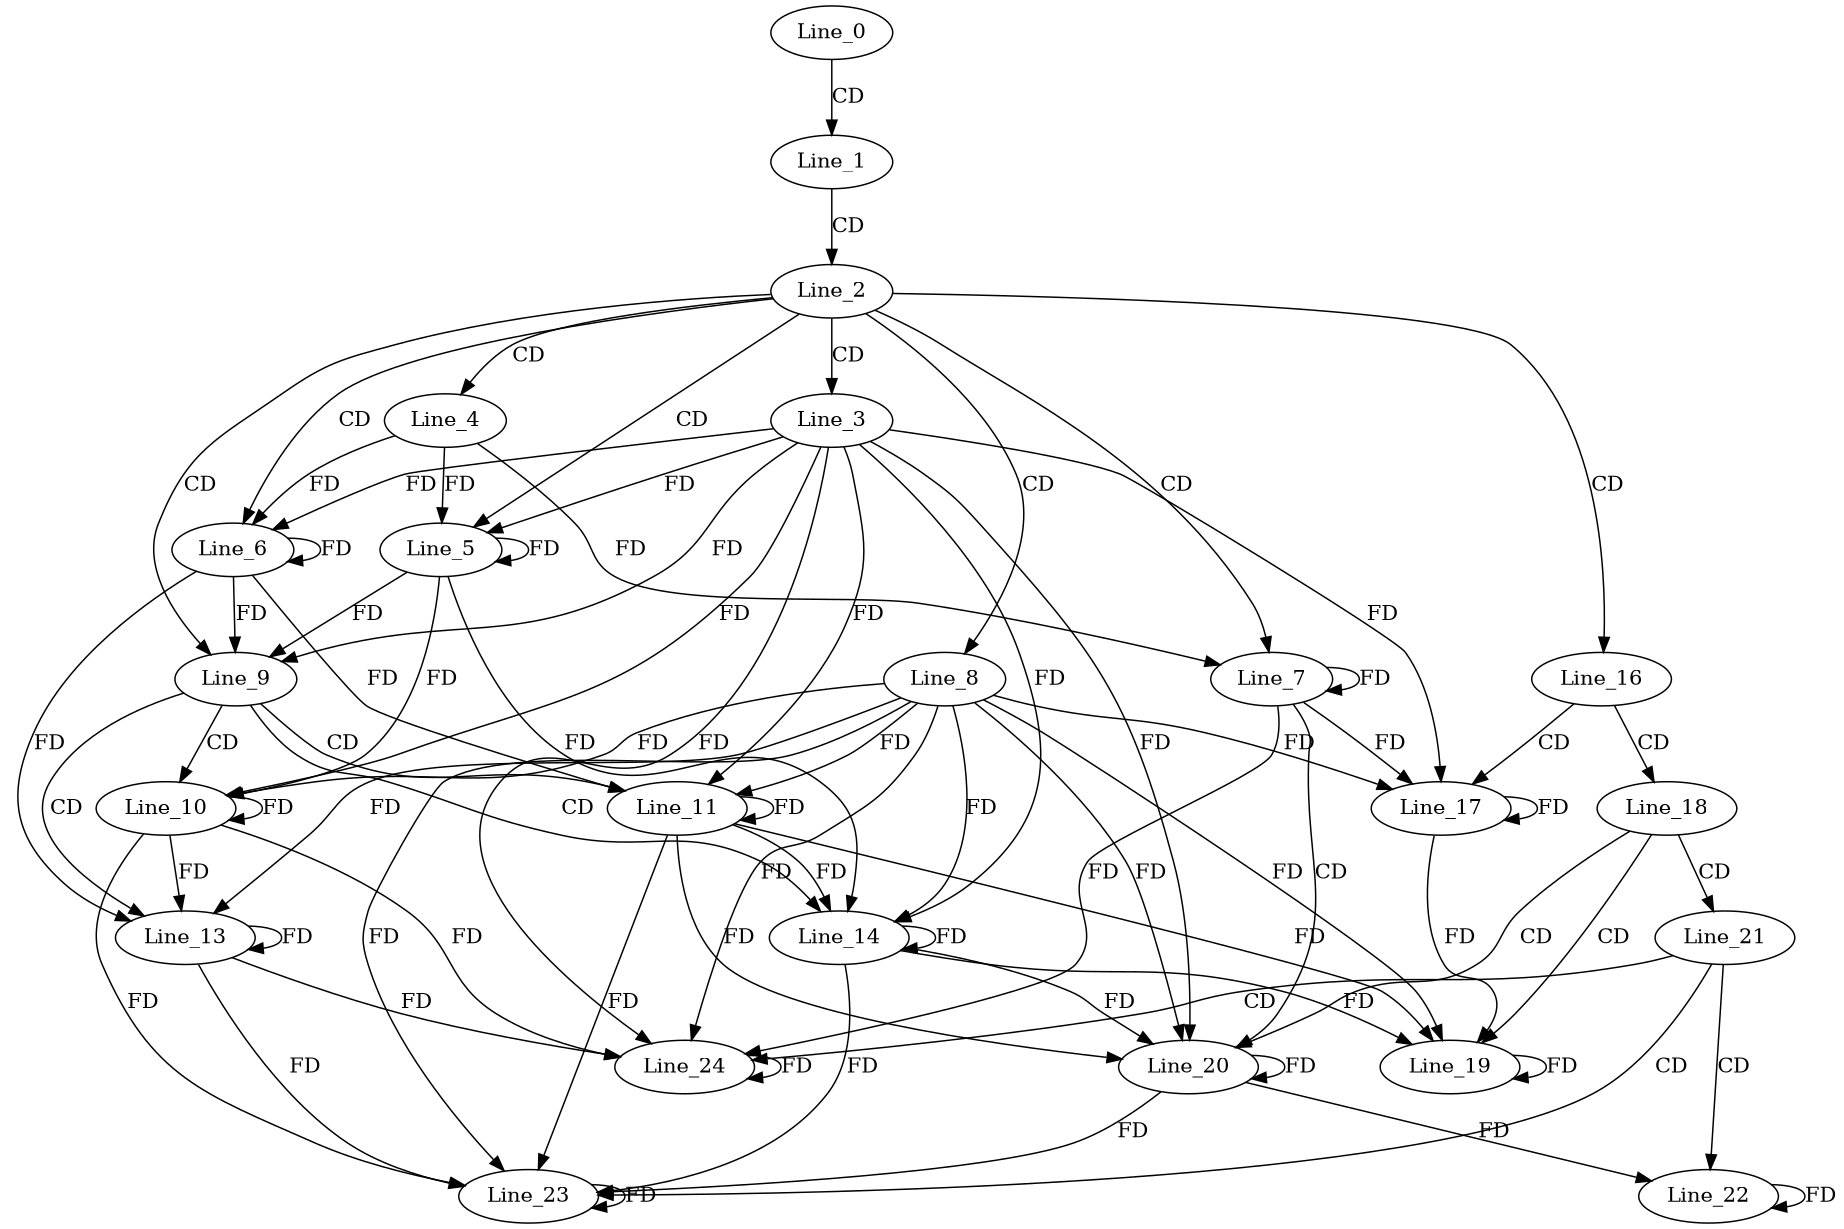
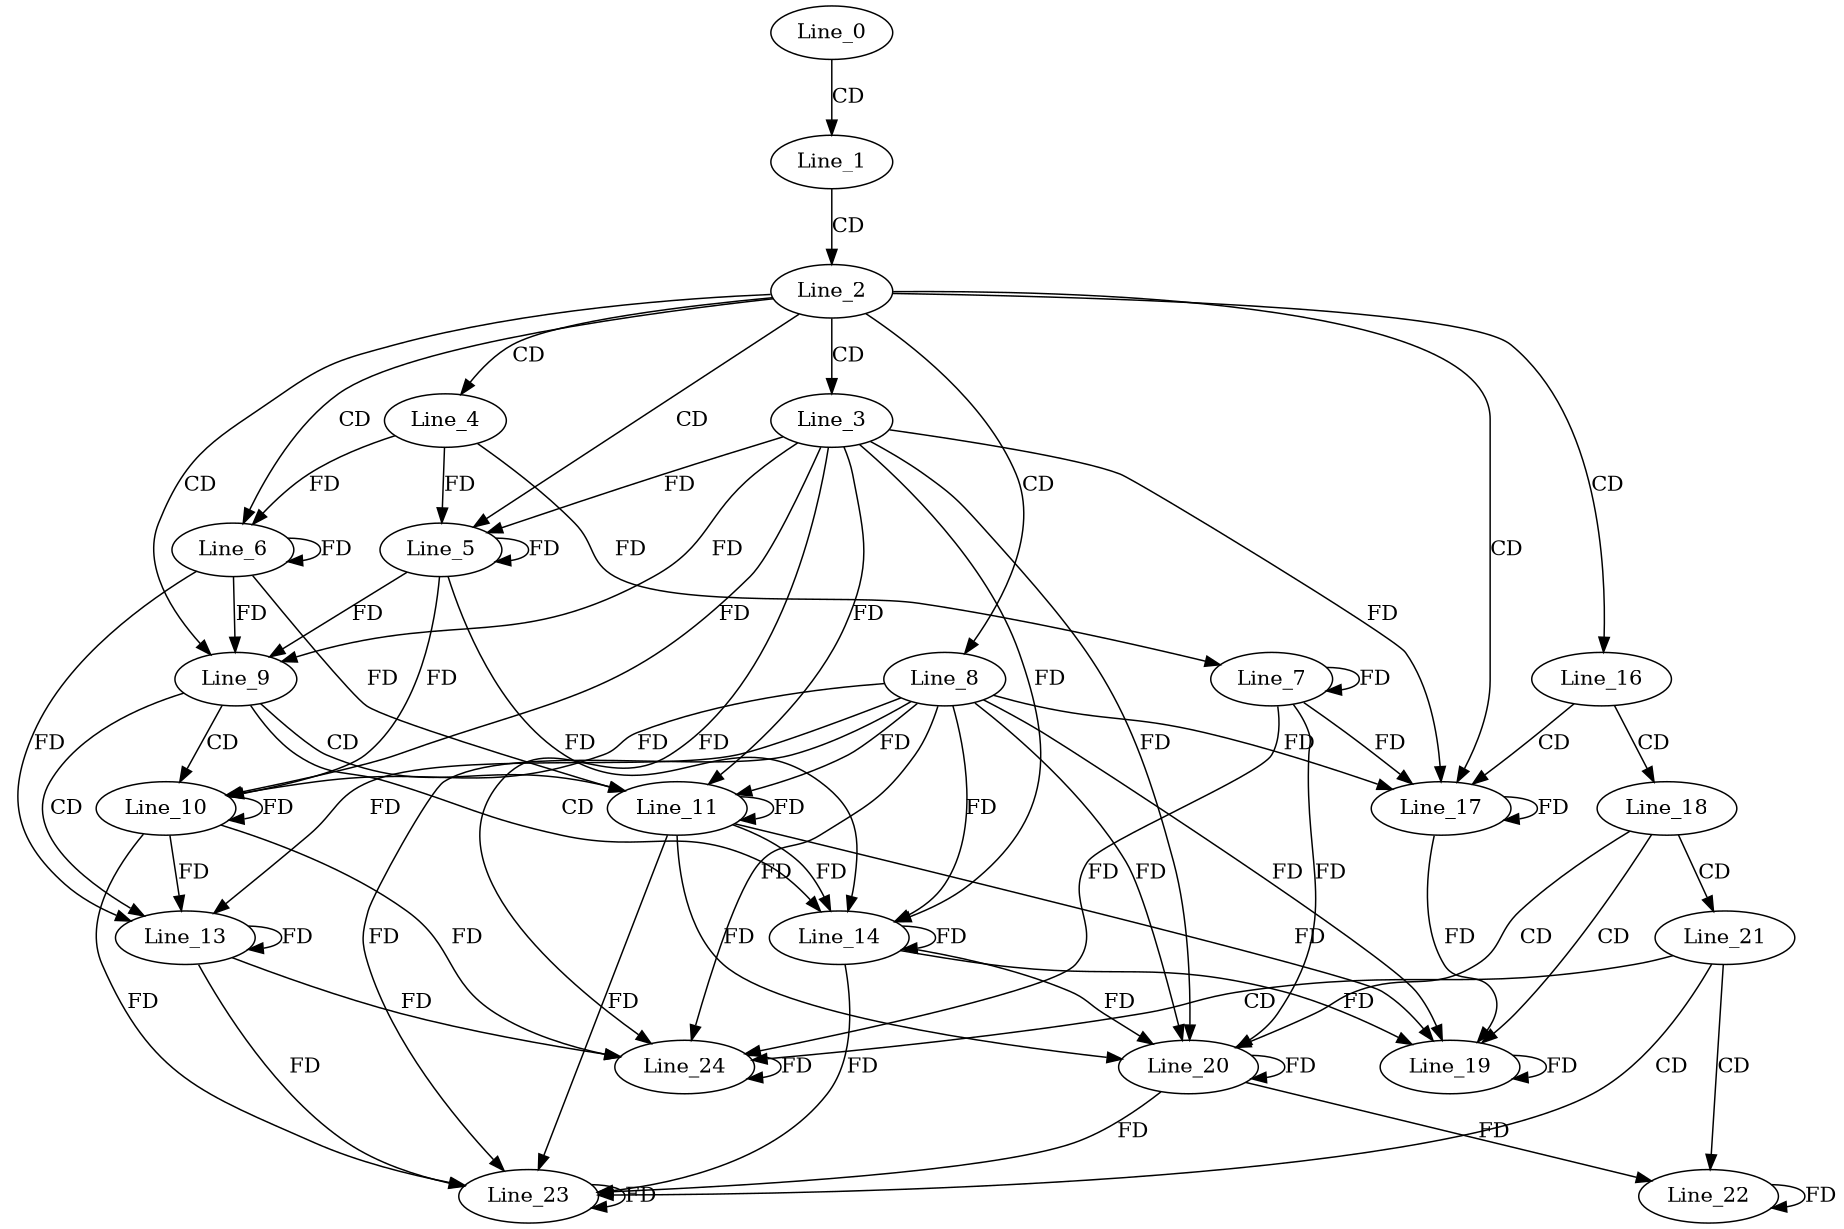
edge "Line_2" -> "Line_7": now "Line_2" -> "Line_17"
edge "Line_3" -> "Line_6": removed, label "FD"
edge "Line_7" -> "Line_20": label "CD" -> "FD"
